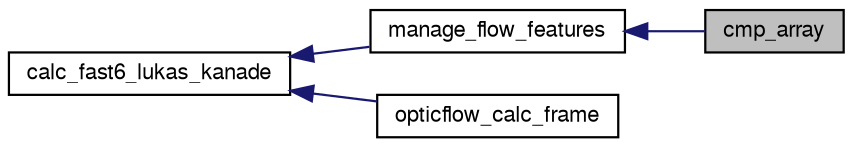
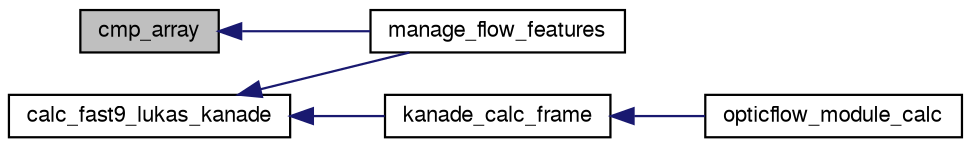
edge "cmp_array" -> "manage_flow_features": reversed
node "calc_fast6_lukas_kanade": label "calc_fast6_lukas_kanade" -> "calc_fast9_lukas_kanade"
node "opticflow_calc_frame": label "opticflow_calc_frame" -> "kanade_calc_frame"
node "opticflow_module_calc": added
